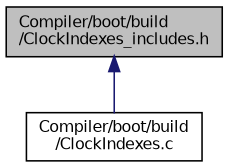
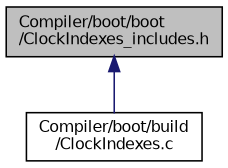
node "Compiler/boot/build /ClockIndexes_includes.h": label "Compiler/boot/build /ClockIndexes_includes.h" -> "Compiler/boot/boot /ClockIndexes_includes.h"
